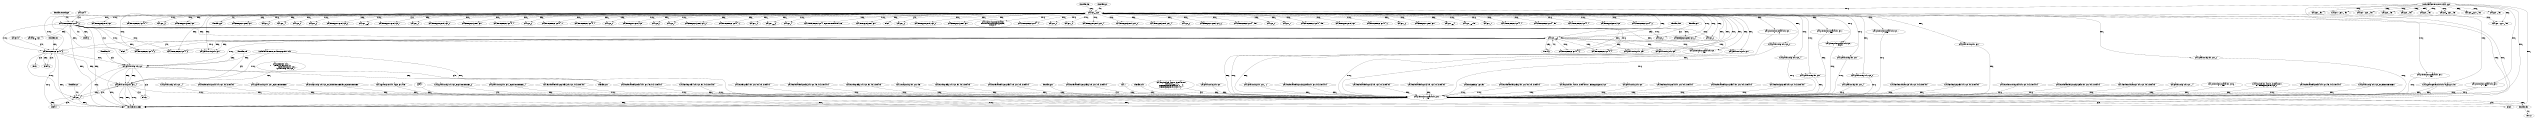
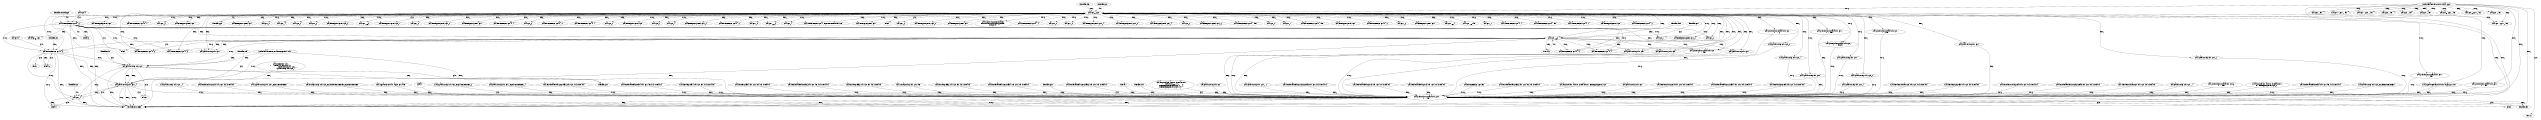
edge "(Call,ND_TCHECK2(tptr[0], 5))" -> "(Call,EXTRACT_28BITS(tptr+2))": removed, label "DDG:"
edge "(Call,tptr +=5)" -> "(MethodReturn,RET)": added, label "DDG:"
node "(Call,1)": label "(Call,1)" -> "(Literal,1)"
edge "(Identifier,len)" -> "1000121": now "(MethodParameterIn,const u_char *pptr)" -> "1000121"
